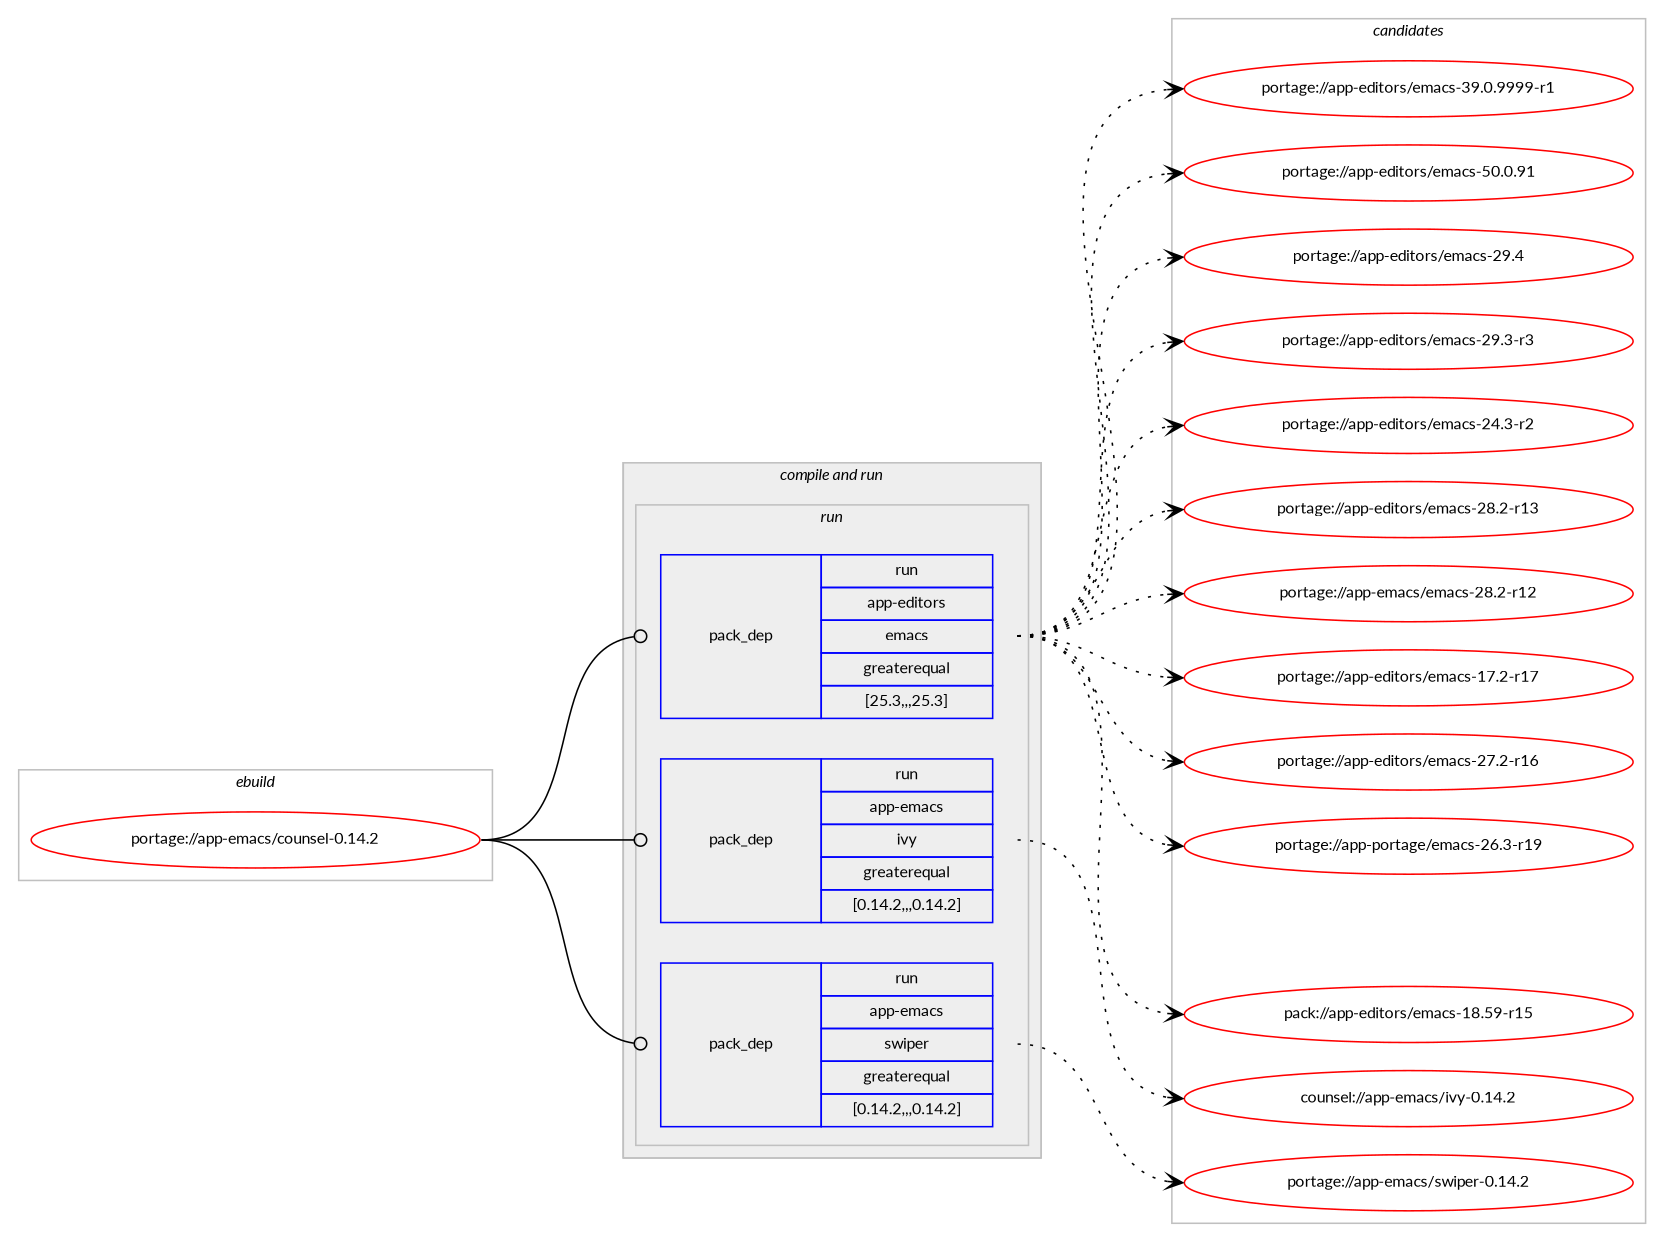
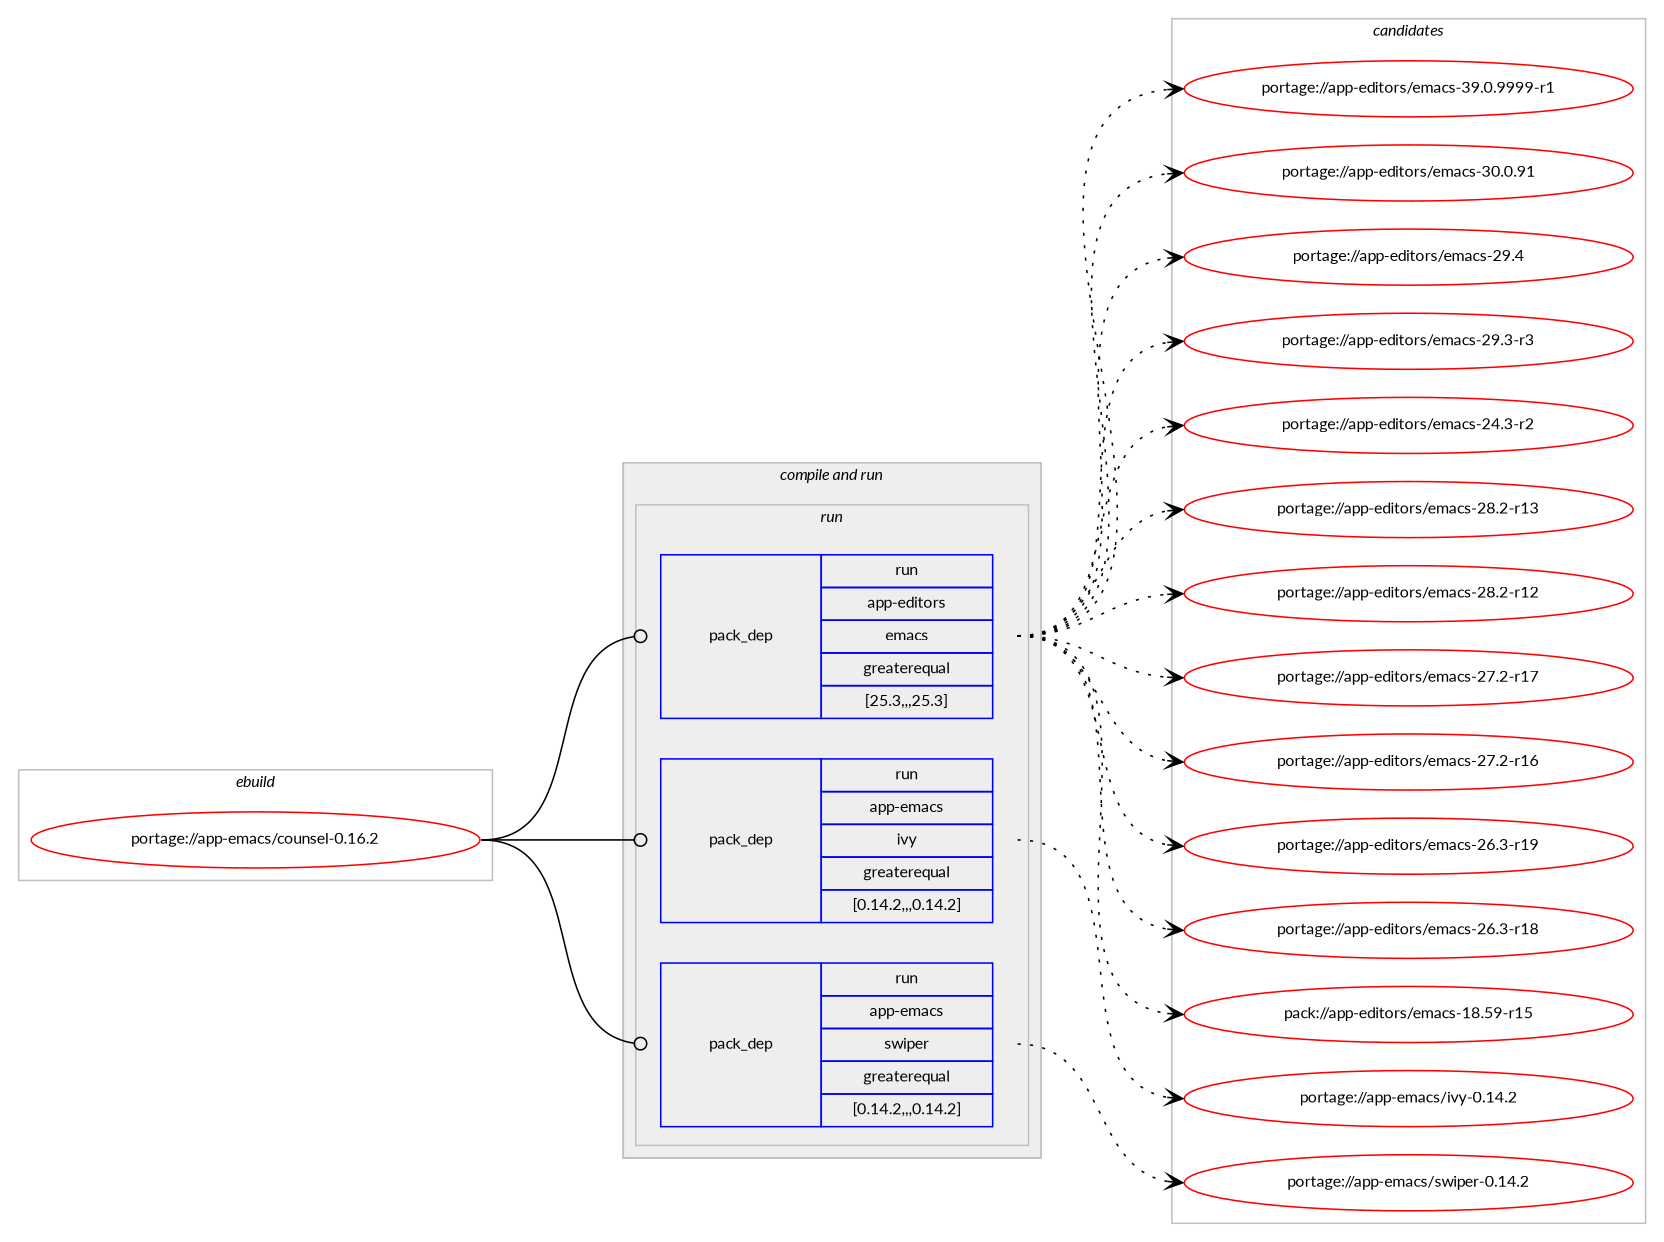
node "portage://app-editors/emacs-50.0.91": label "portage://app-editors/emacs-50.0.91" -> "portage://app-editors/emacs-30.0.91"
node "portage://app-emacs/emacs-28.2-r12": label "portage://app-emacs/emacs-28.2-r12" -> "portage://app-editors/emacs-28.2-r12"
node "portage://app-editors/emacs-17.2-r17": label "portage://app-editors/emacs-17.2-r17" -> "portage://app-editors/emacs-27.2-r17"
node "portage://app-emacs/counsel-0.14.2": label "portage://app-emacs/counsel-0.14.2" -> "portage://app-emacs/counsel-0.16.2"
node "portage://app-portage/emacs-26.3-r19": label "portage://app-portage/emacs-26.3-r19" -> "portage://app-editors/emacs-26.3-r19"
node "portage://app-editors/emacs-26.3-r18": added
node "counsel://app-emacs/ivy-0.14.2": label "counsel://app-emacs/ivy-0.14.2" -> "portage://app-emacs/ivy-0.14.2"
